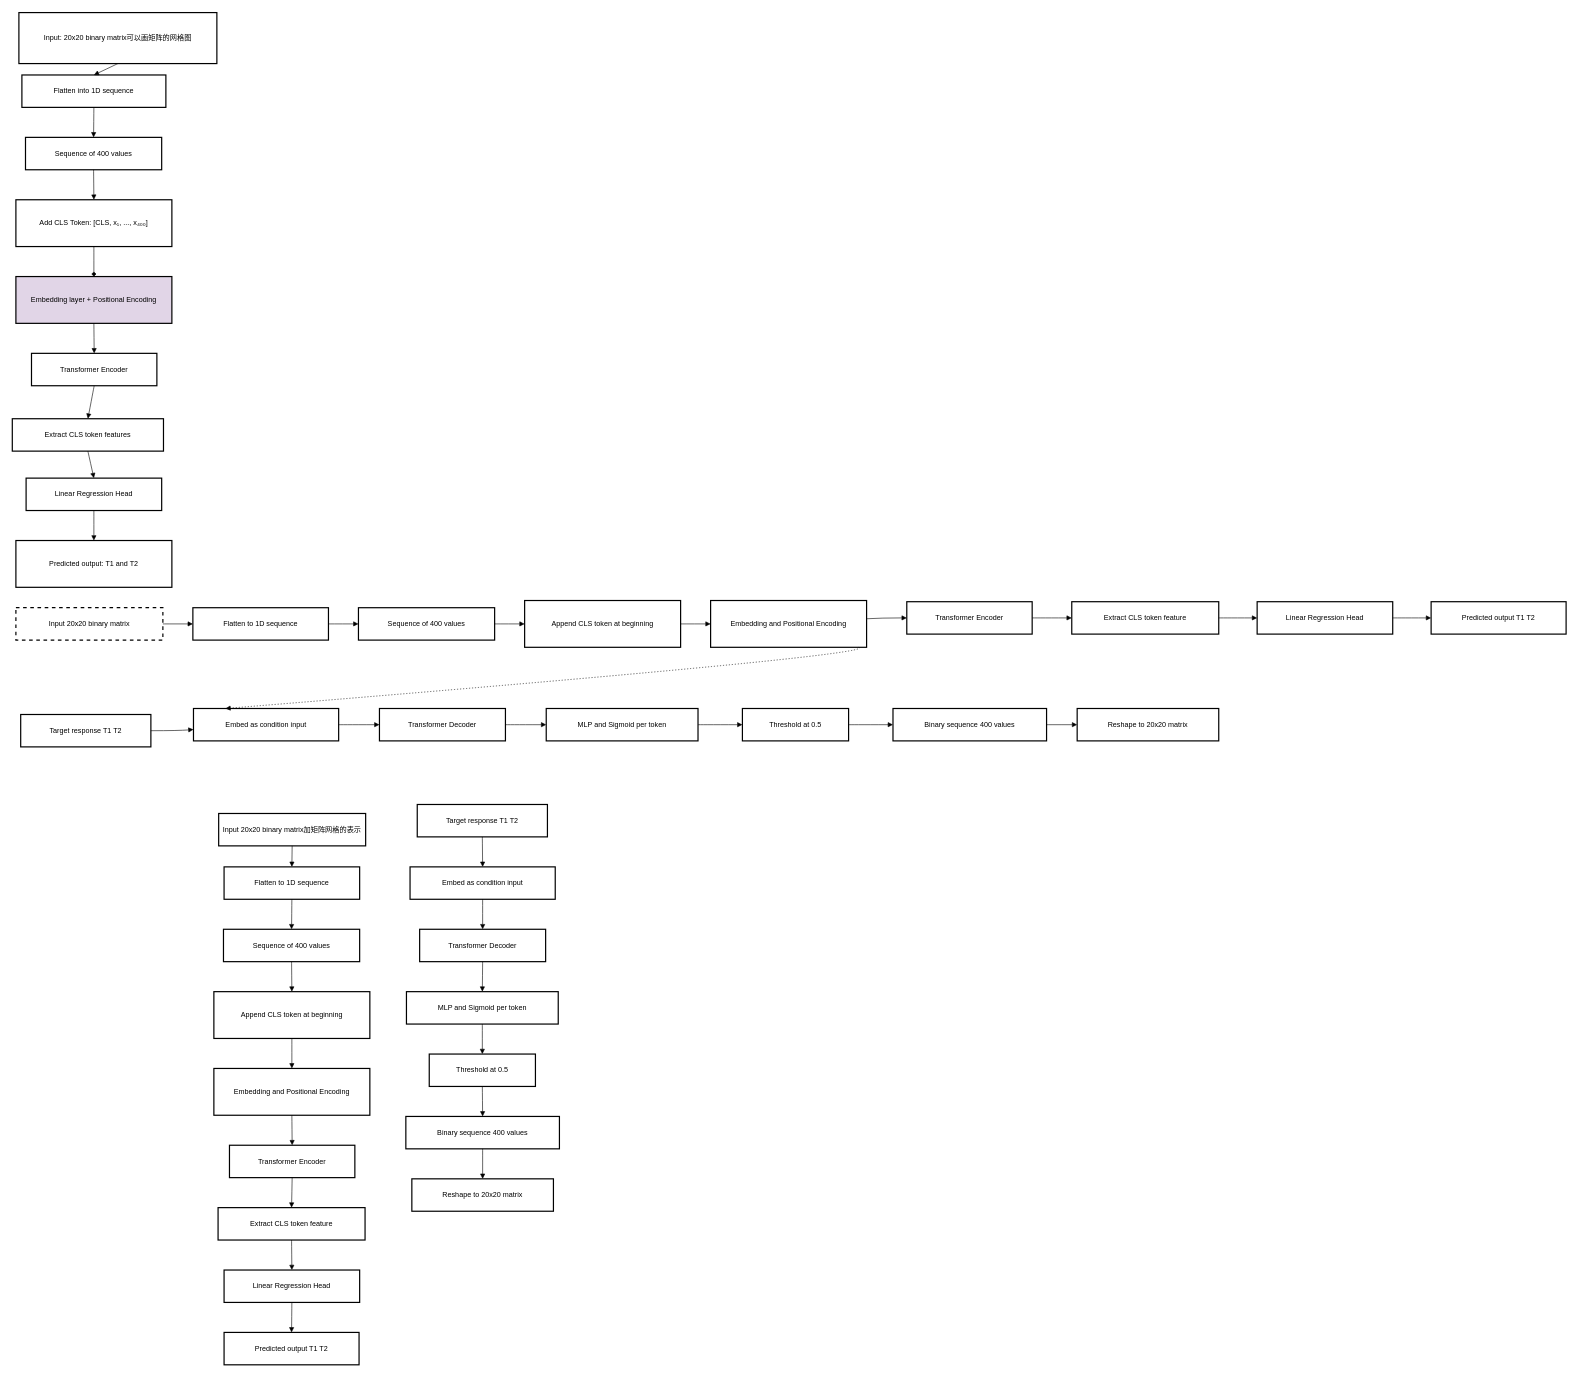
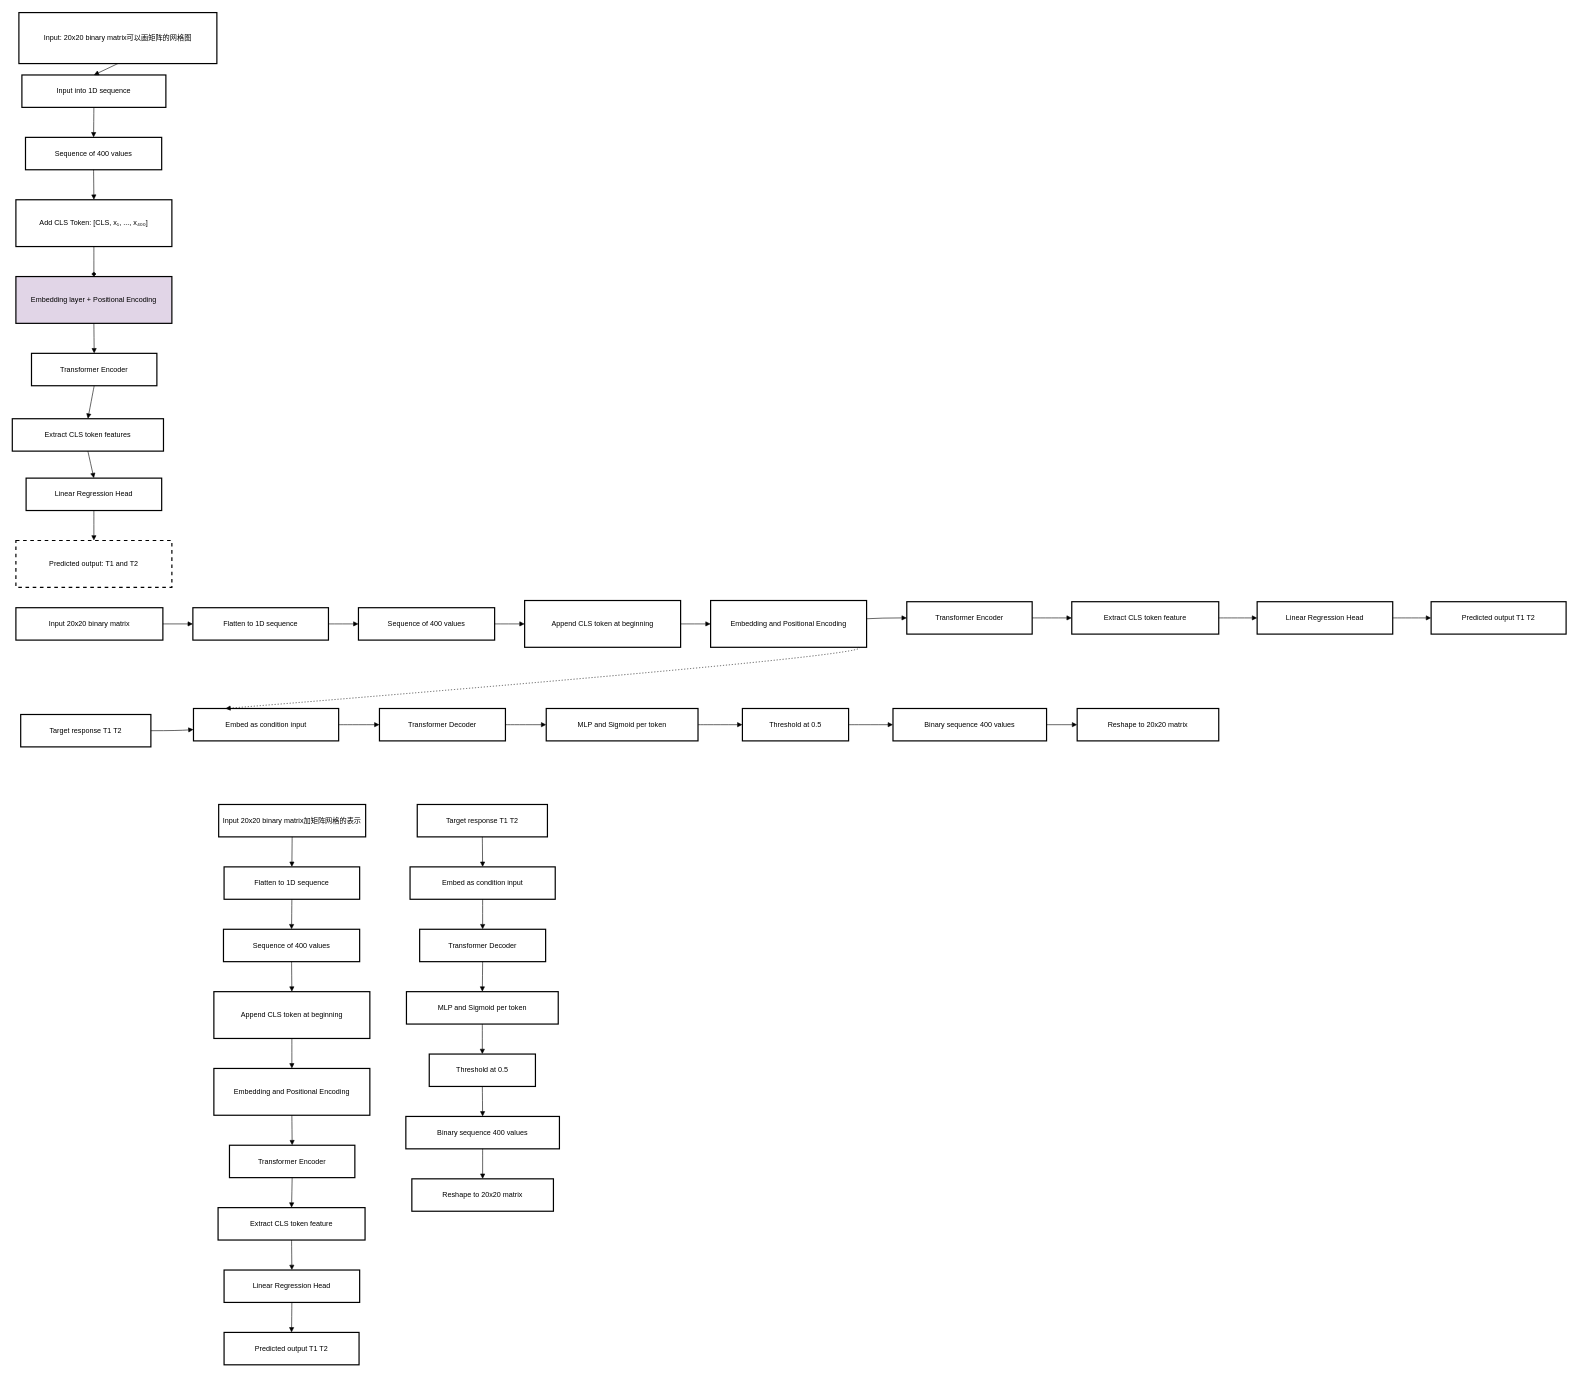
node "Flatten into 1D sequence": label "Flatten into 1D sequence" -> "Input into 1D sequence"
node "Predicted output: T1 and T2": style solid -> dashed
node "Input 20x20 binary matrix": style dashed -> solid
node "Input 20x20 binary matrix加矩阵网格的表示": moved (292, 830) -> (292, 821)
